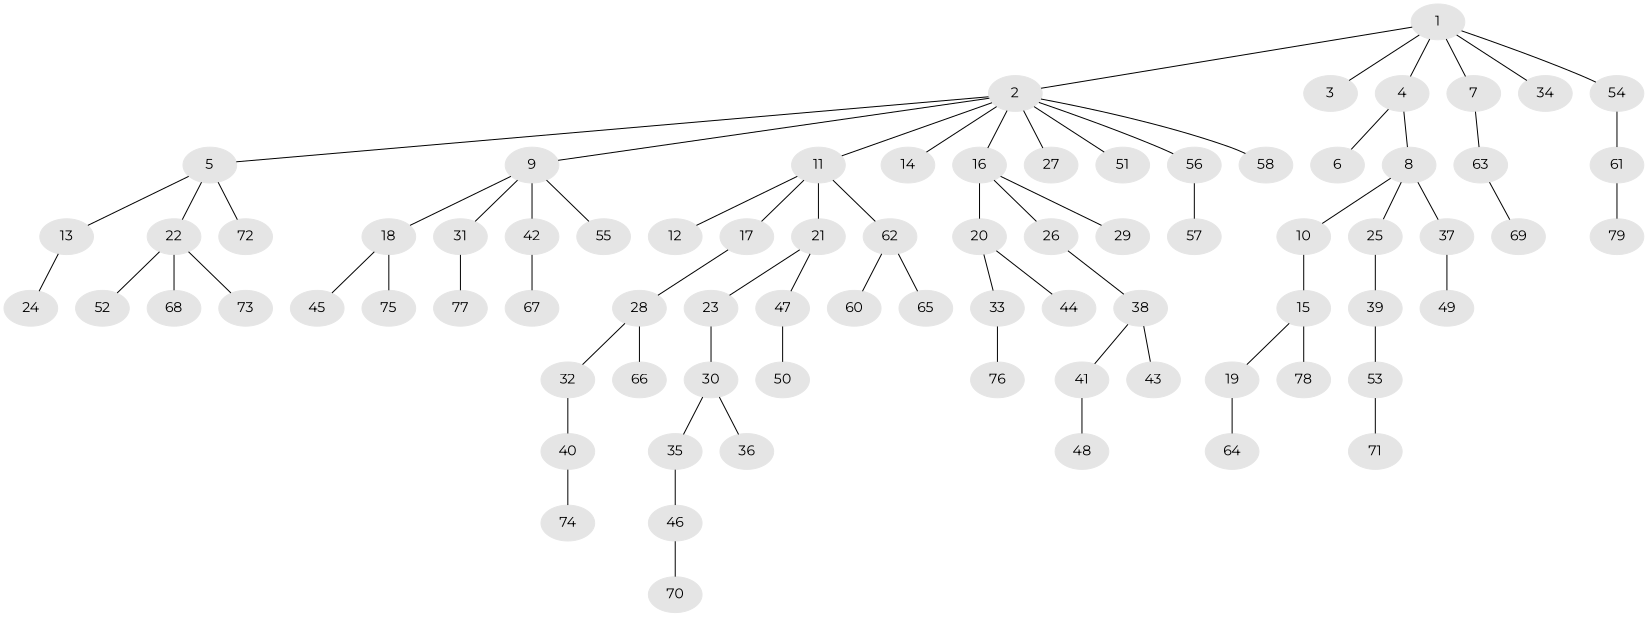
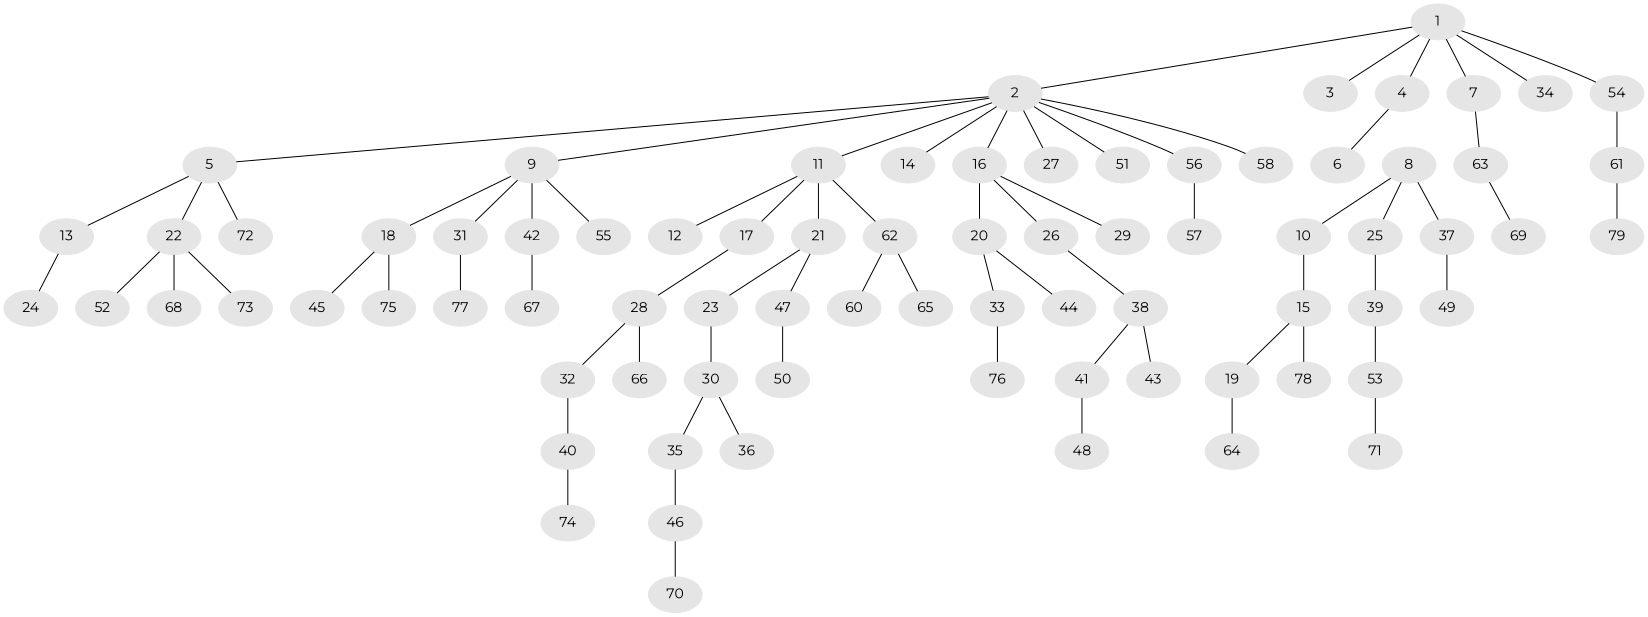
edge "4" -- "8": removed
